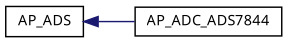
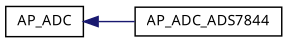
node "AP_ADS": label "AP_ADS" -> "AP_ADC"
